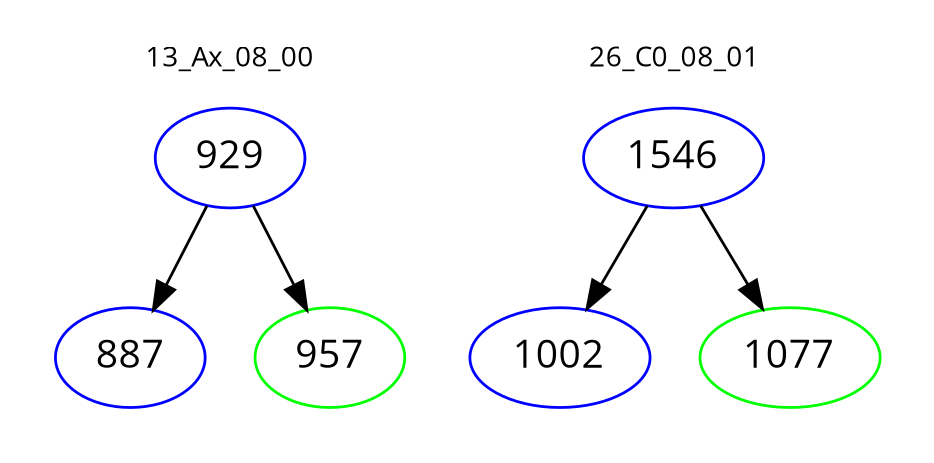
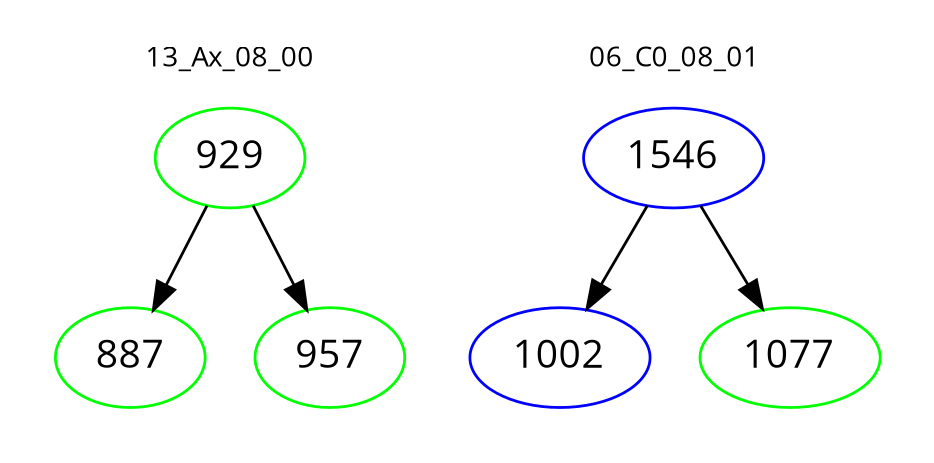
cluster "26_C0_08_01": label "26_C0_08_01" -> "06_C0_08_01"
node "929": color blue -> green
node "887": color blue -> green
